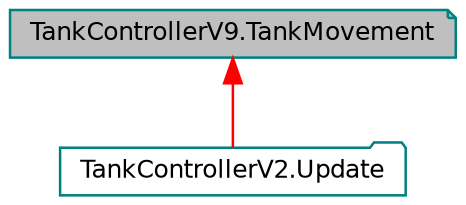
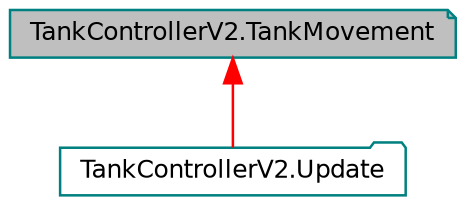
node "TankControllerV9.TankMovement": label "TankControllerV9.TankMovement" -> "TankControllerV2.TankMovement"
